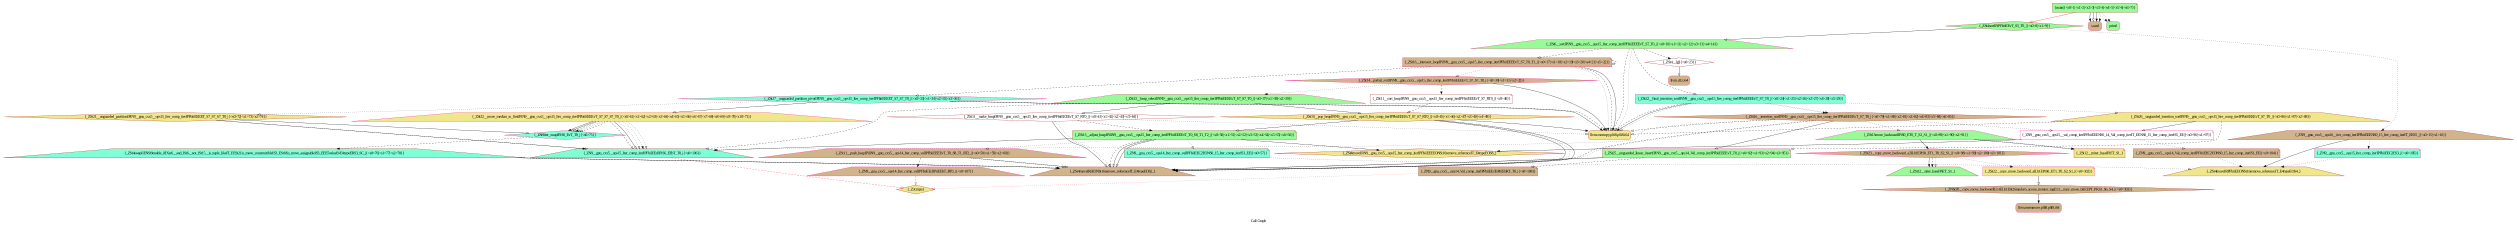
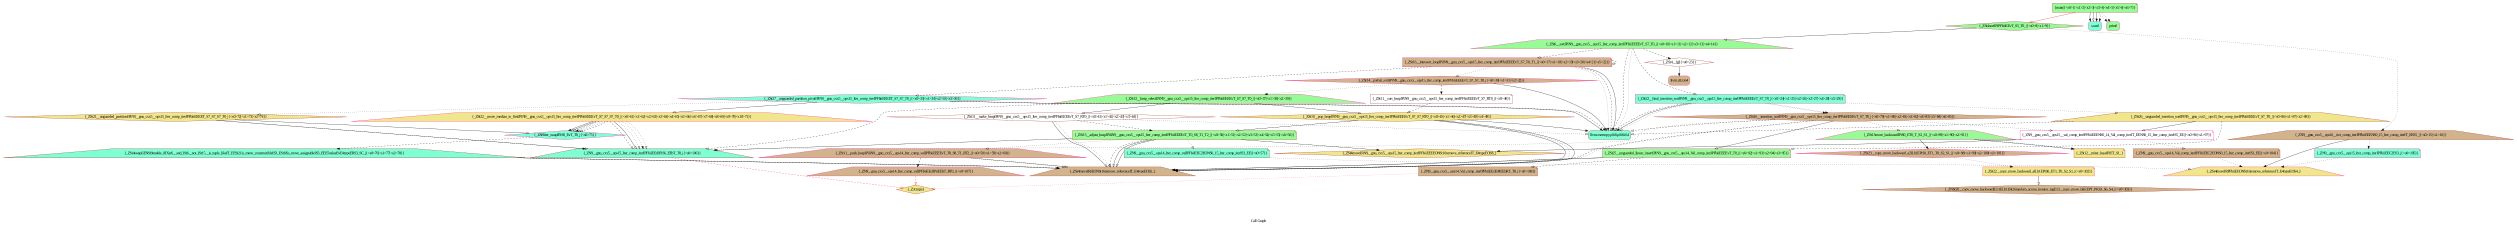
node "scanf": fillcolor tan -> aquamarine
edge "{_ZSt4__lgl|{<s0>23}}" -> "llvm.ctlz.i64": arrowhead onormal -> normal
node "llvm.memcpy.p0i8.p0i8.i64": fillcolor khaki -> aquamarine
node "{_ZSt12__niter_baseIPiET_S1_}": removed
node "{_ZSt4moveIRPFbiiEEONSt16remove_referenceIT_E4typeEOS4_}": color brown -> deeppink
node "llvm.memmove.p0i8.p0i8.i64": removed
